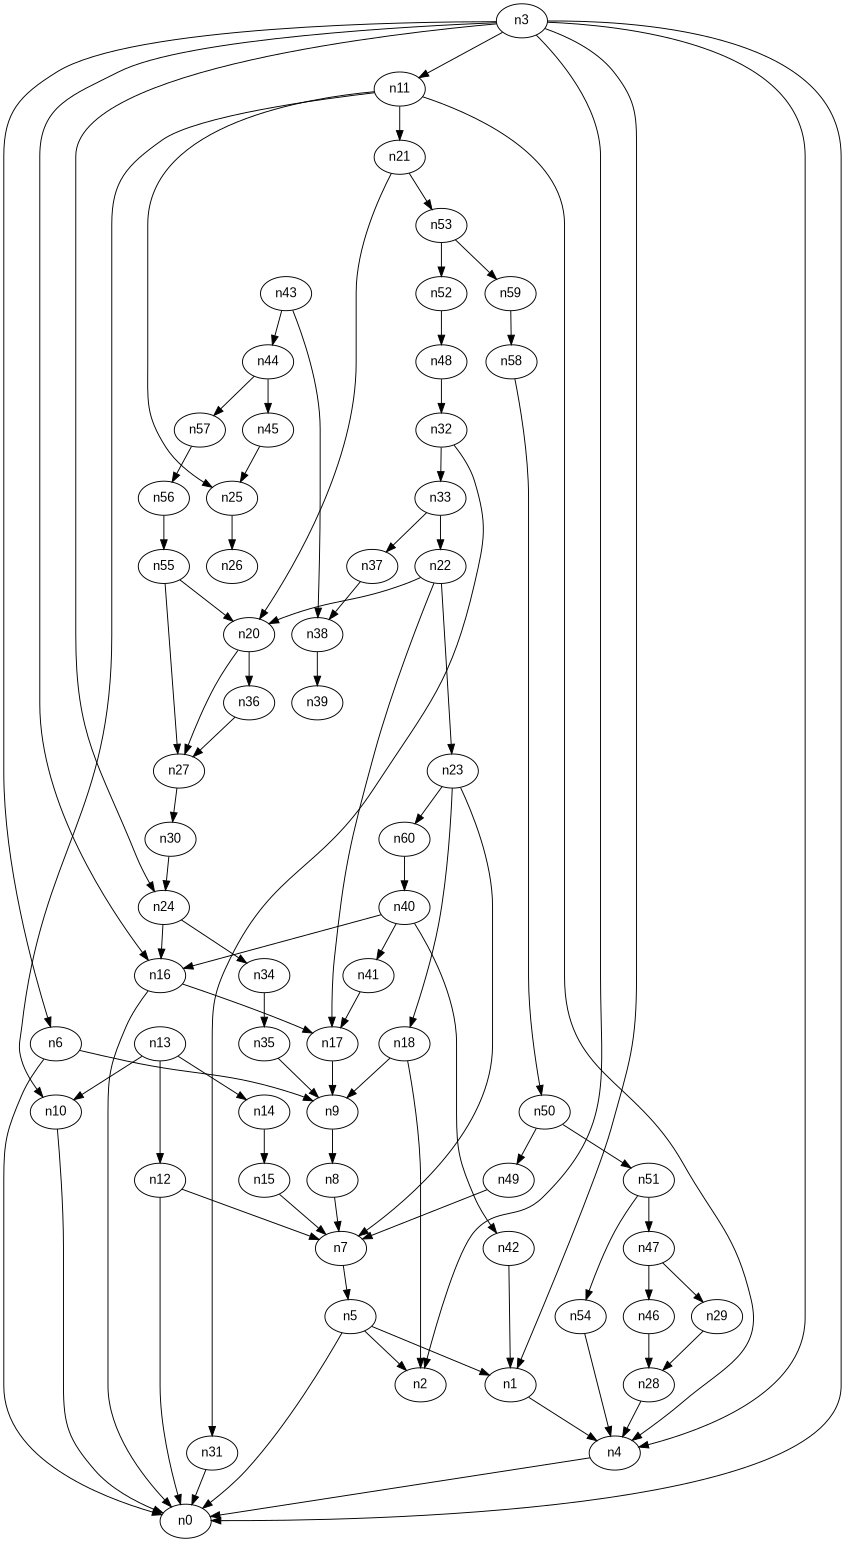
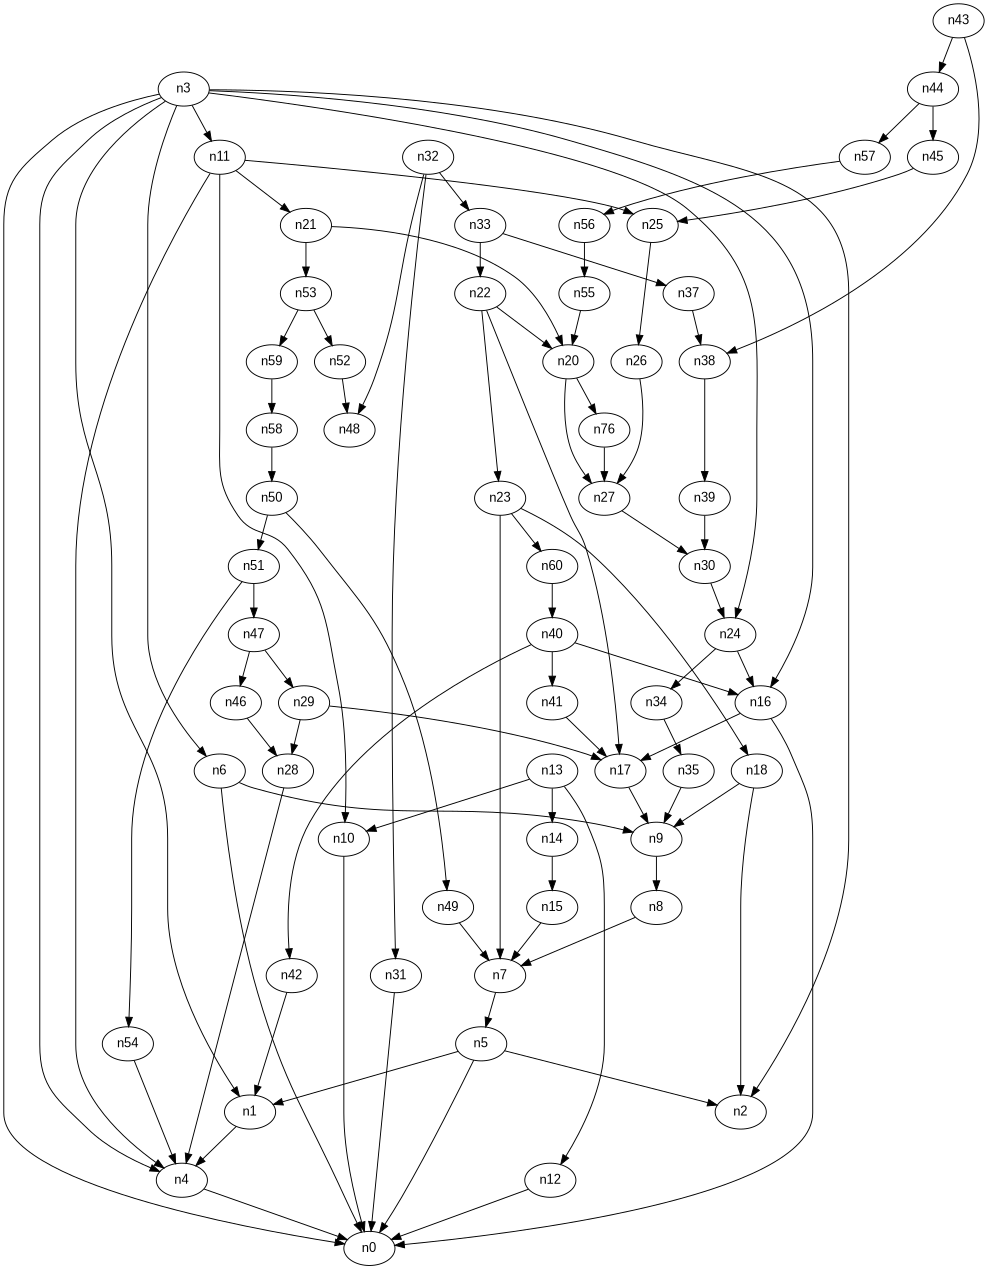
edge "n48" -> "n32": reversed
edge "n39" -> "n30": added
edge "n55" -> "n27": now "n26" -> "n27"
node "n36": label "n36" -> "n76"
edge "n29" -> "n17": added
edge "n12" -> "n7": removed
